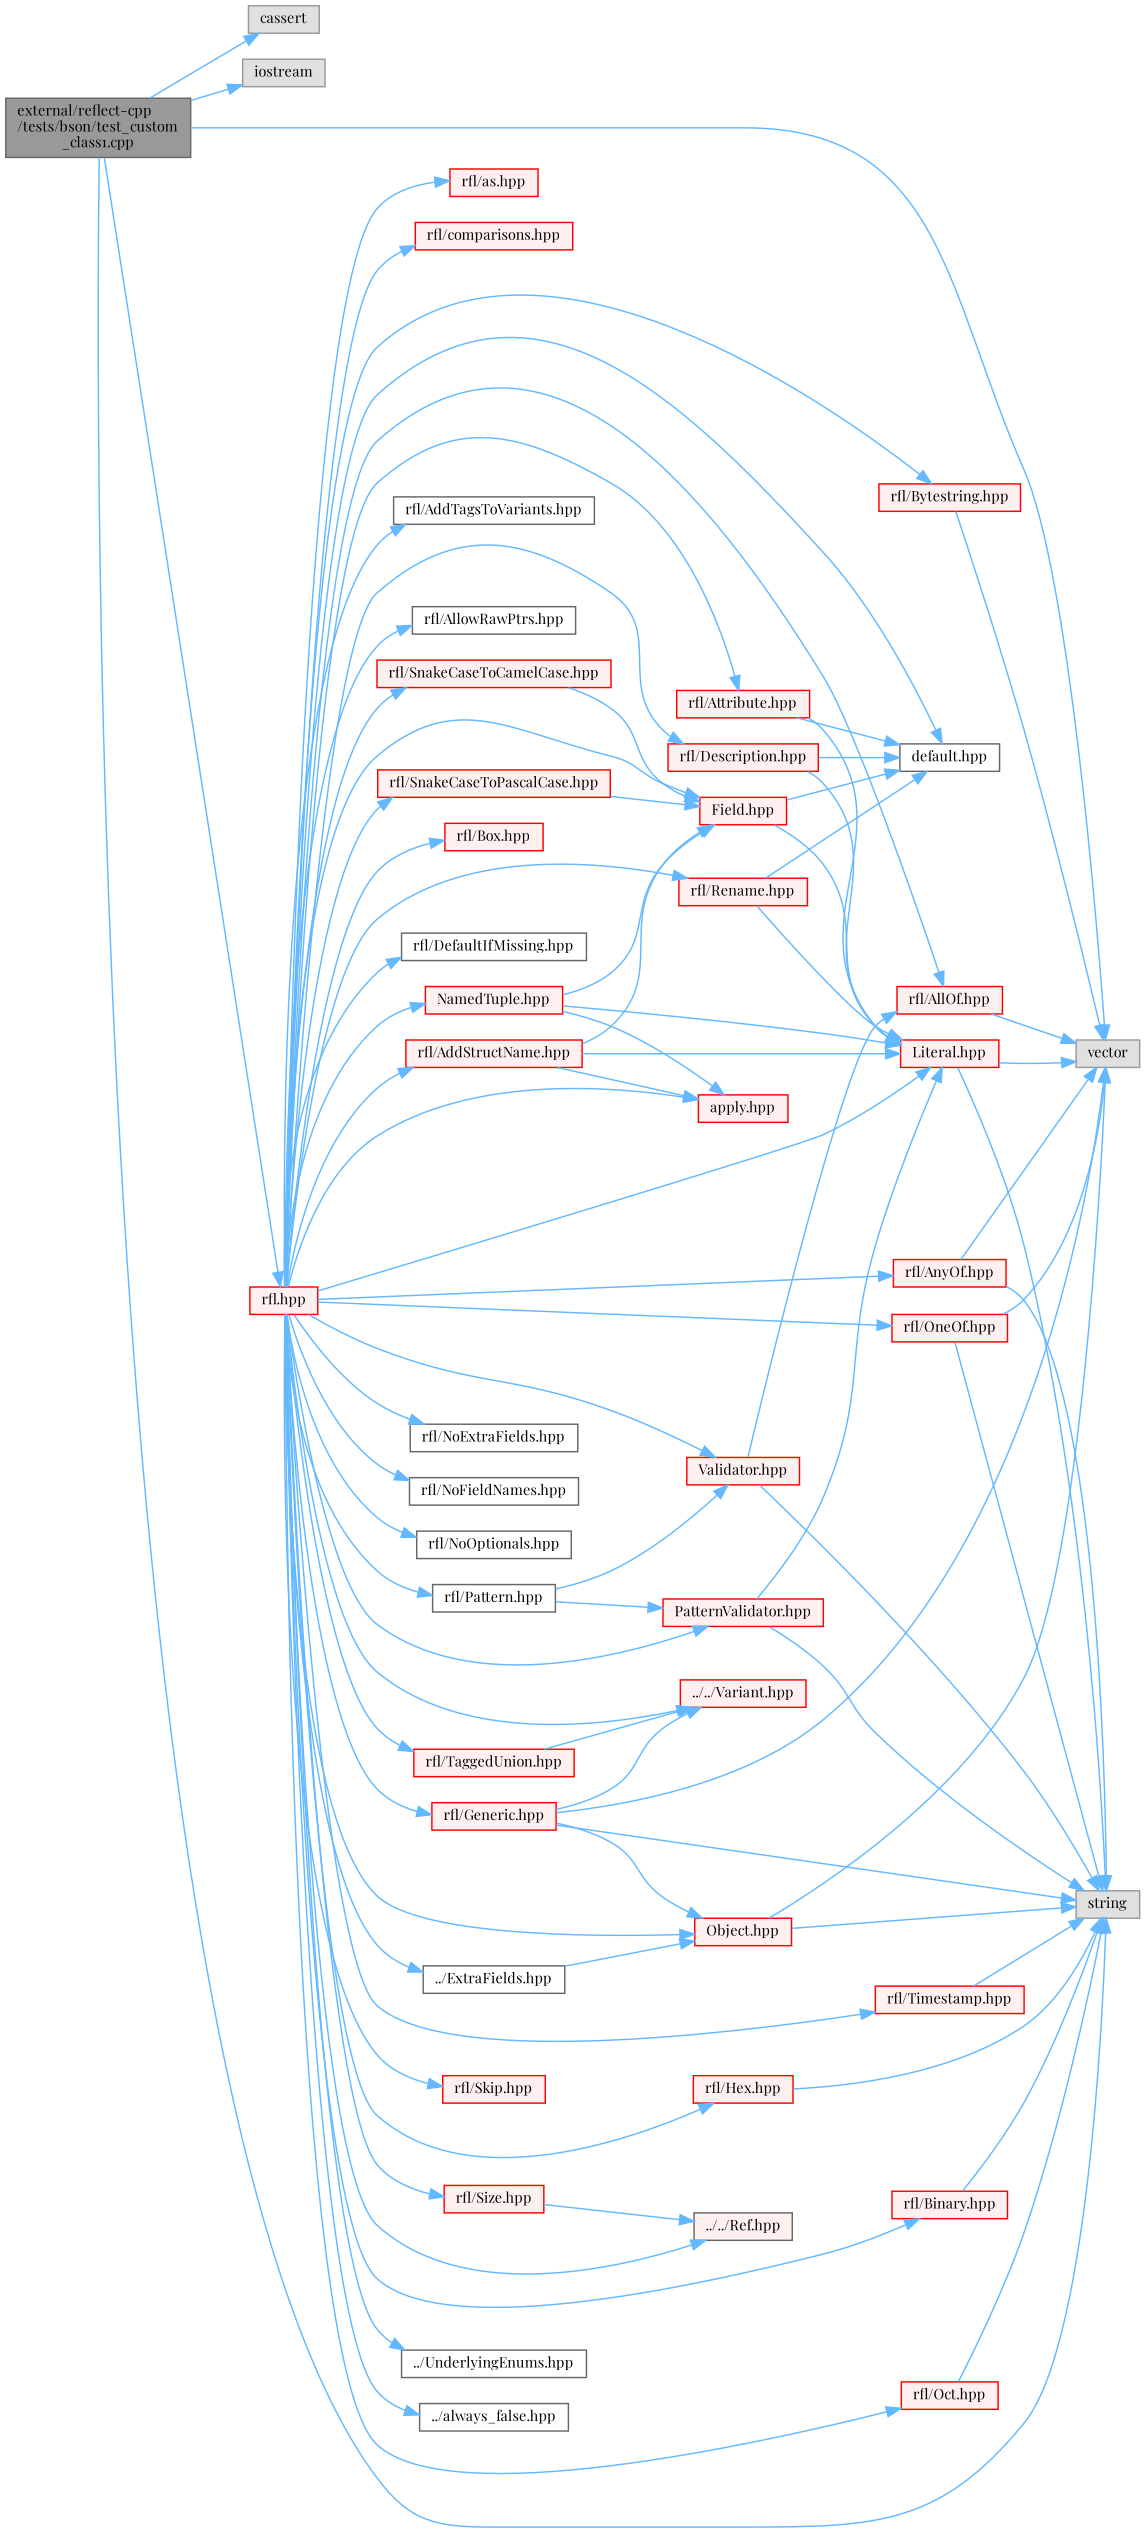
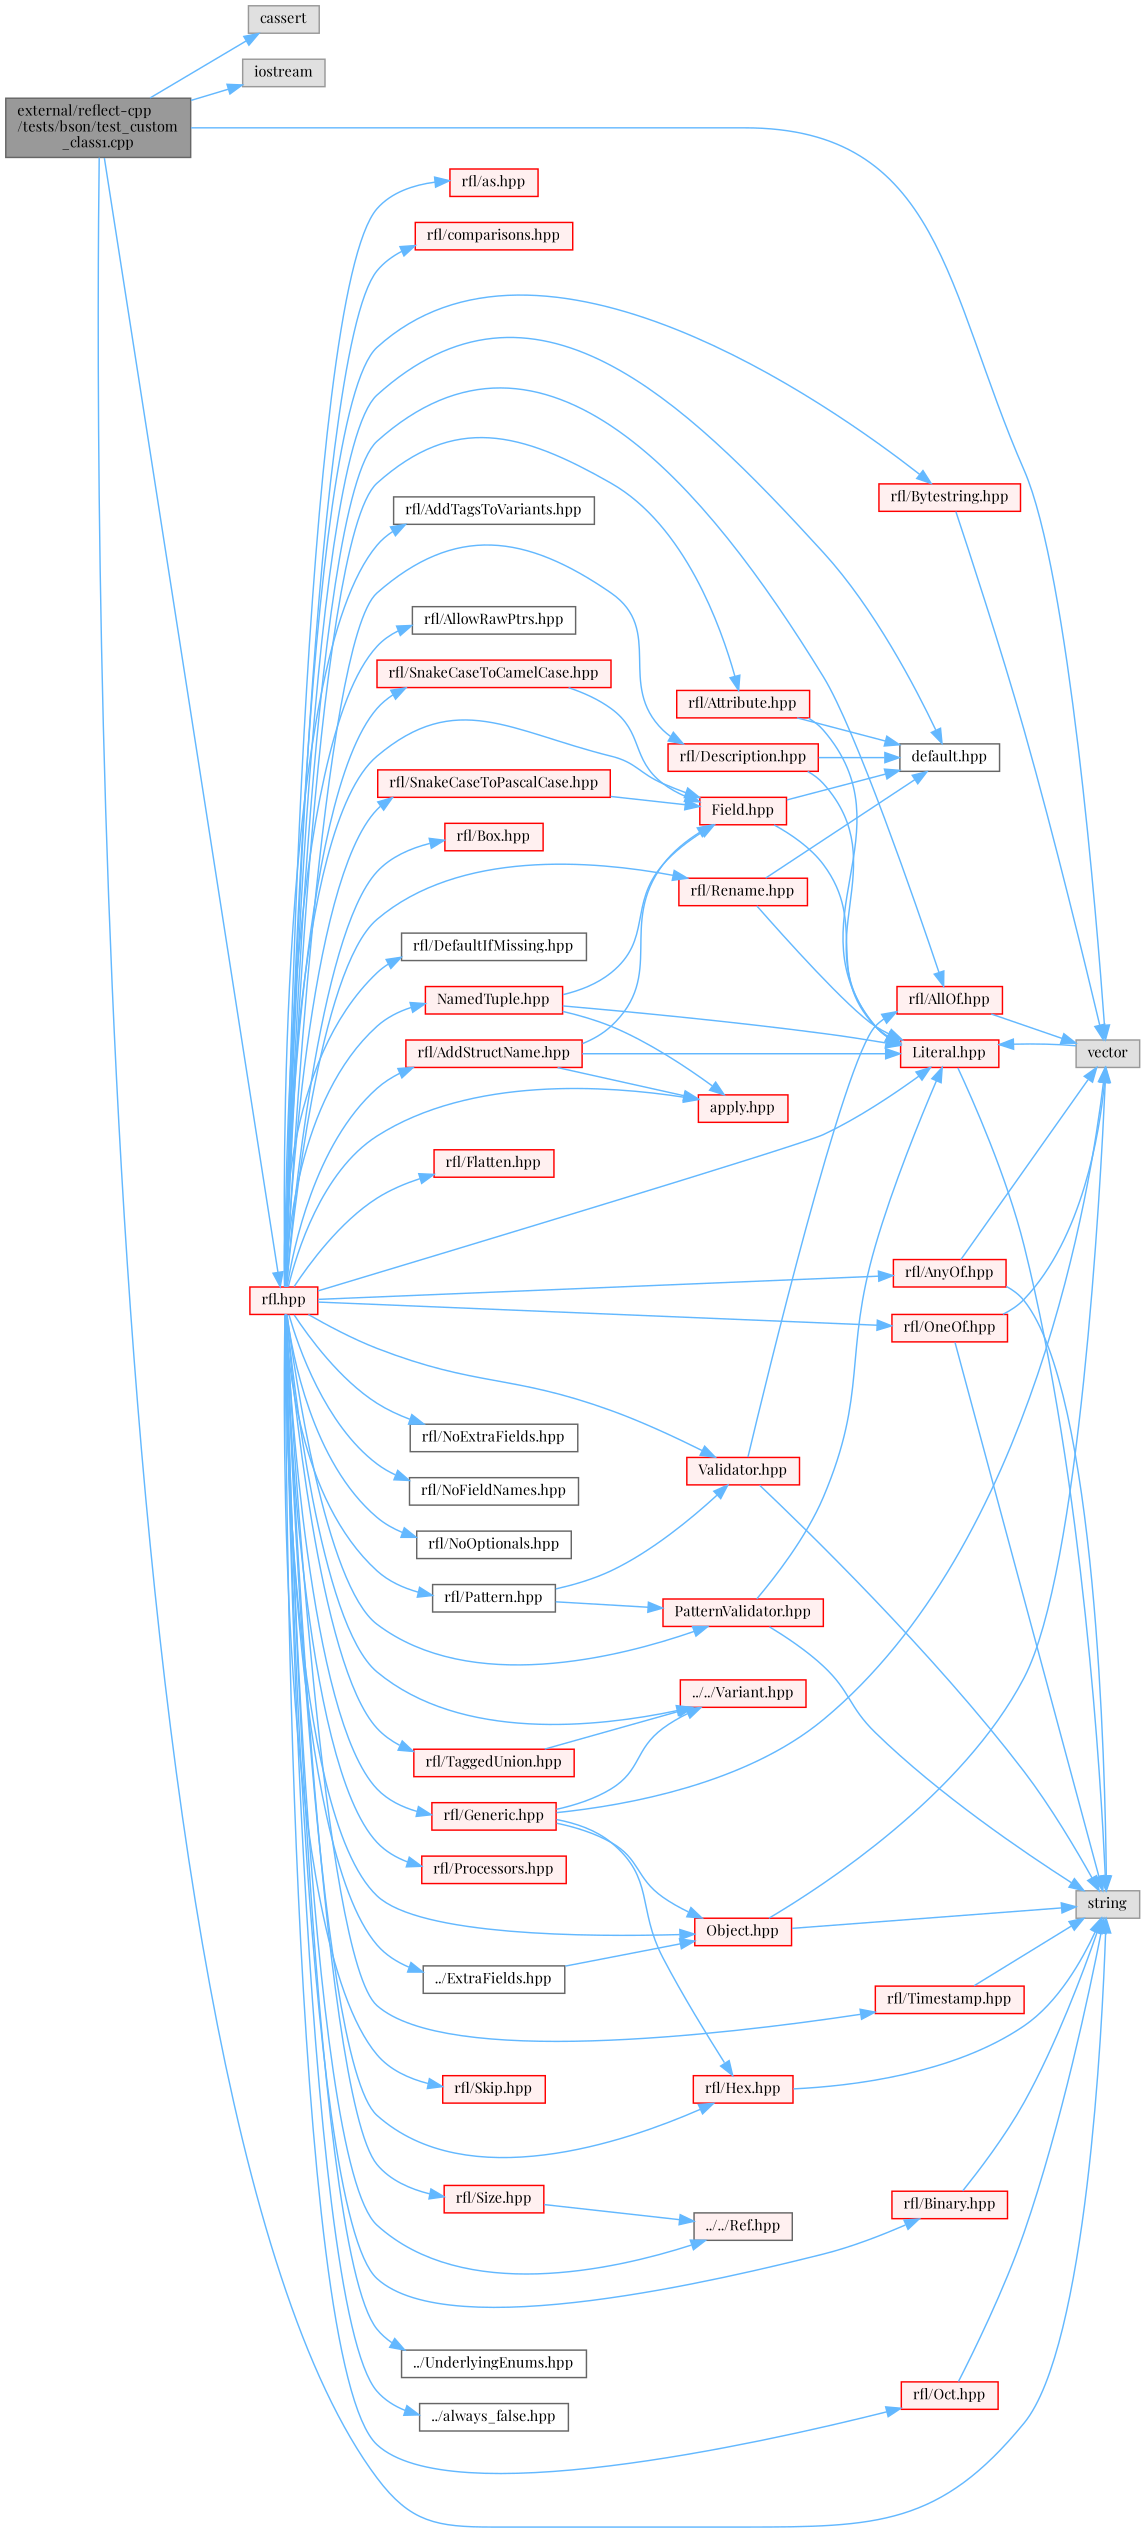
edge "Literal.hpp" -> "vector": reversed
node "rfl/Flatten.hpp": added
edge "rfl/Generic.hpp" -> "string": now "rfl/Generic.hpp" -> "rfl/Hex.hpp"
node "rfl/Processors.hpp": added
